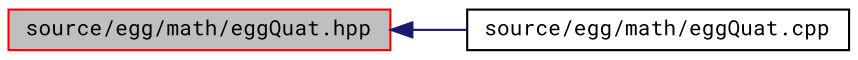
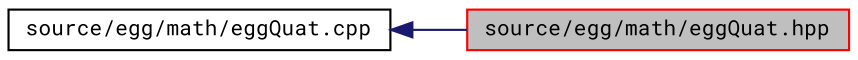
edge "source/egg/math/eggQuat.cpp" -> "source/egg/math/eggQuat.hpp": reversed
